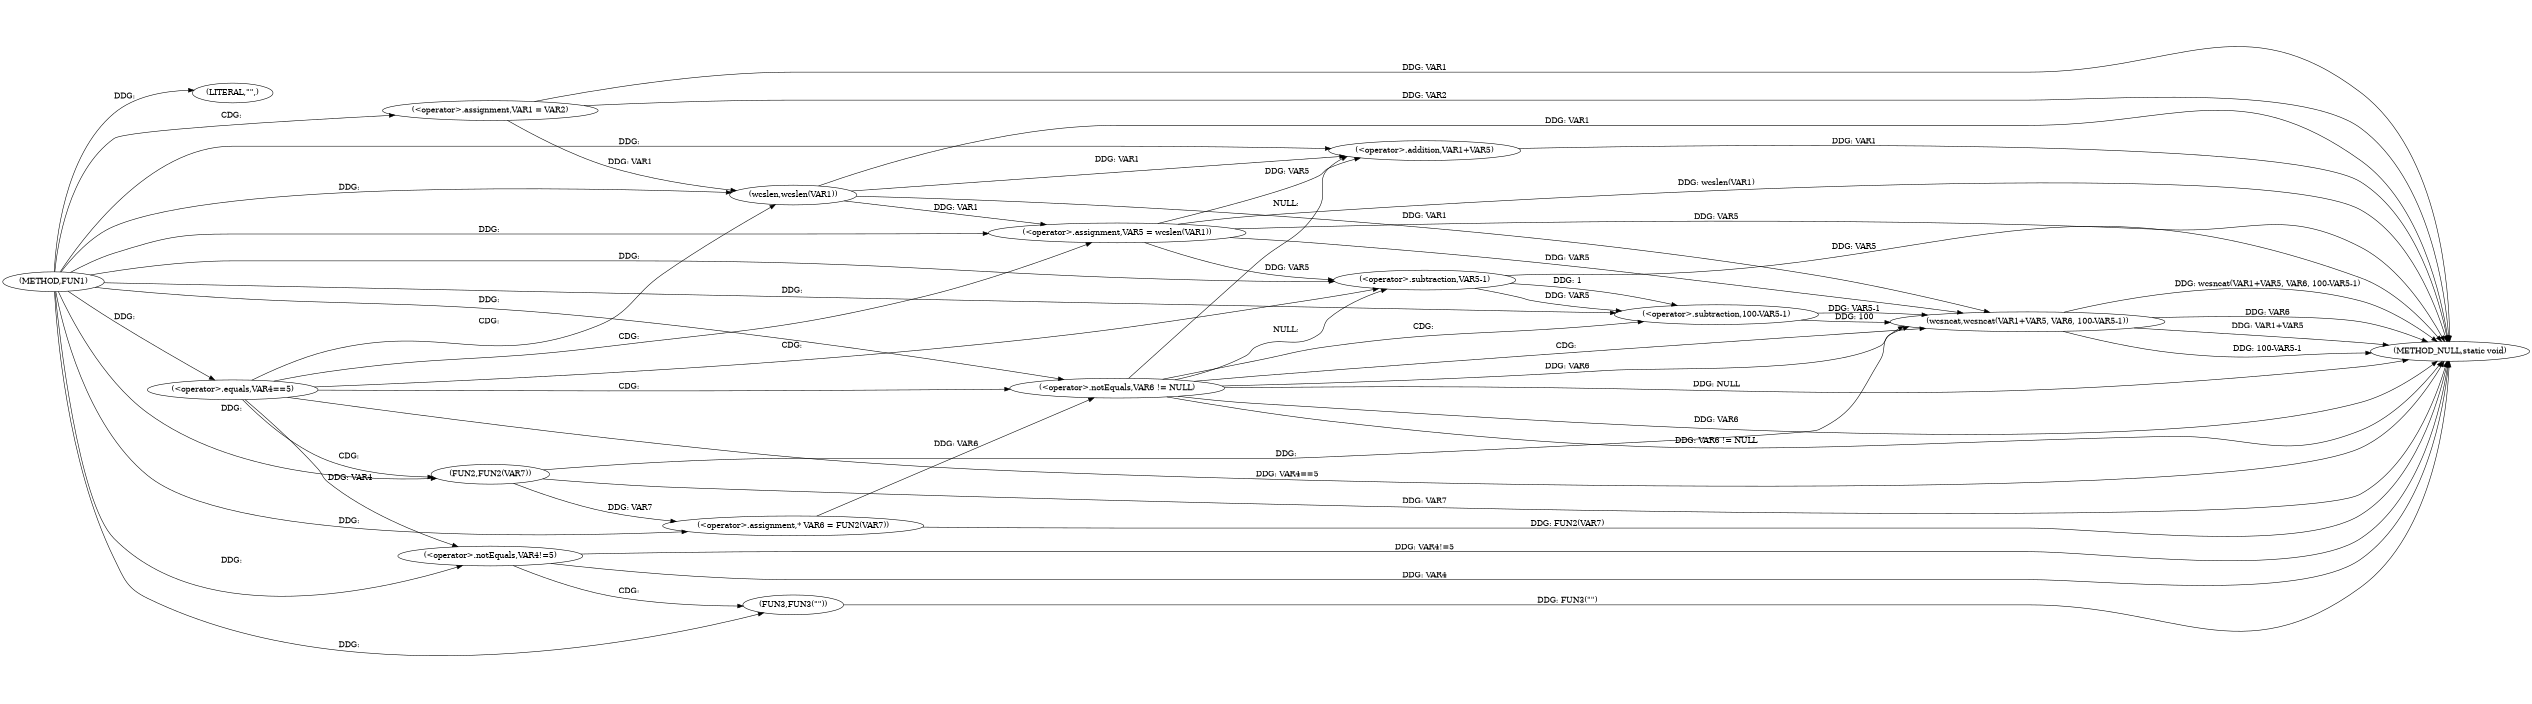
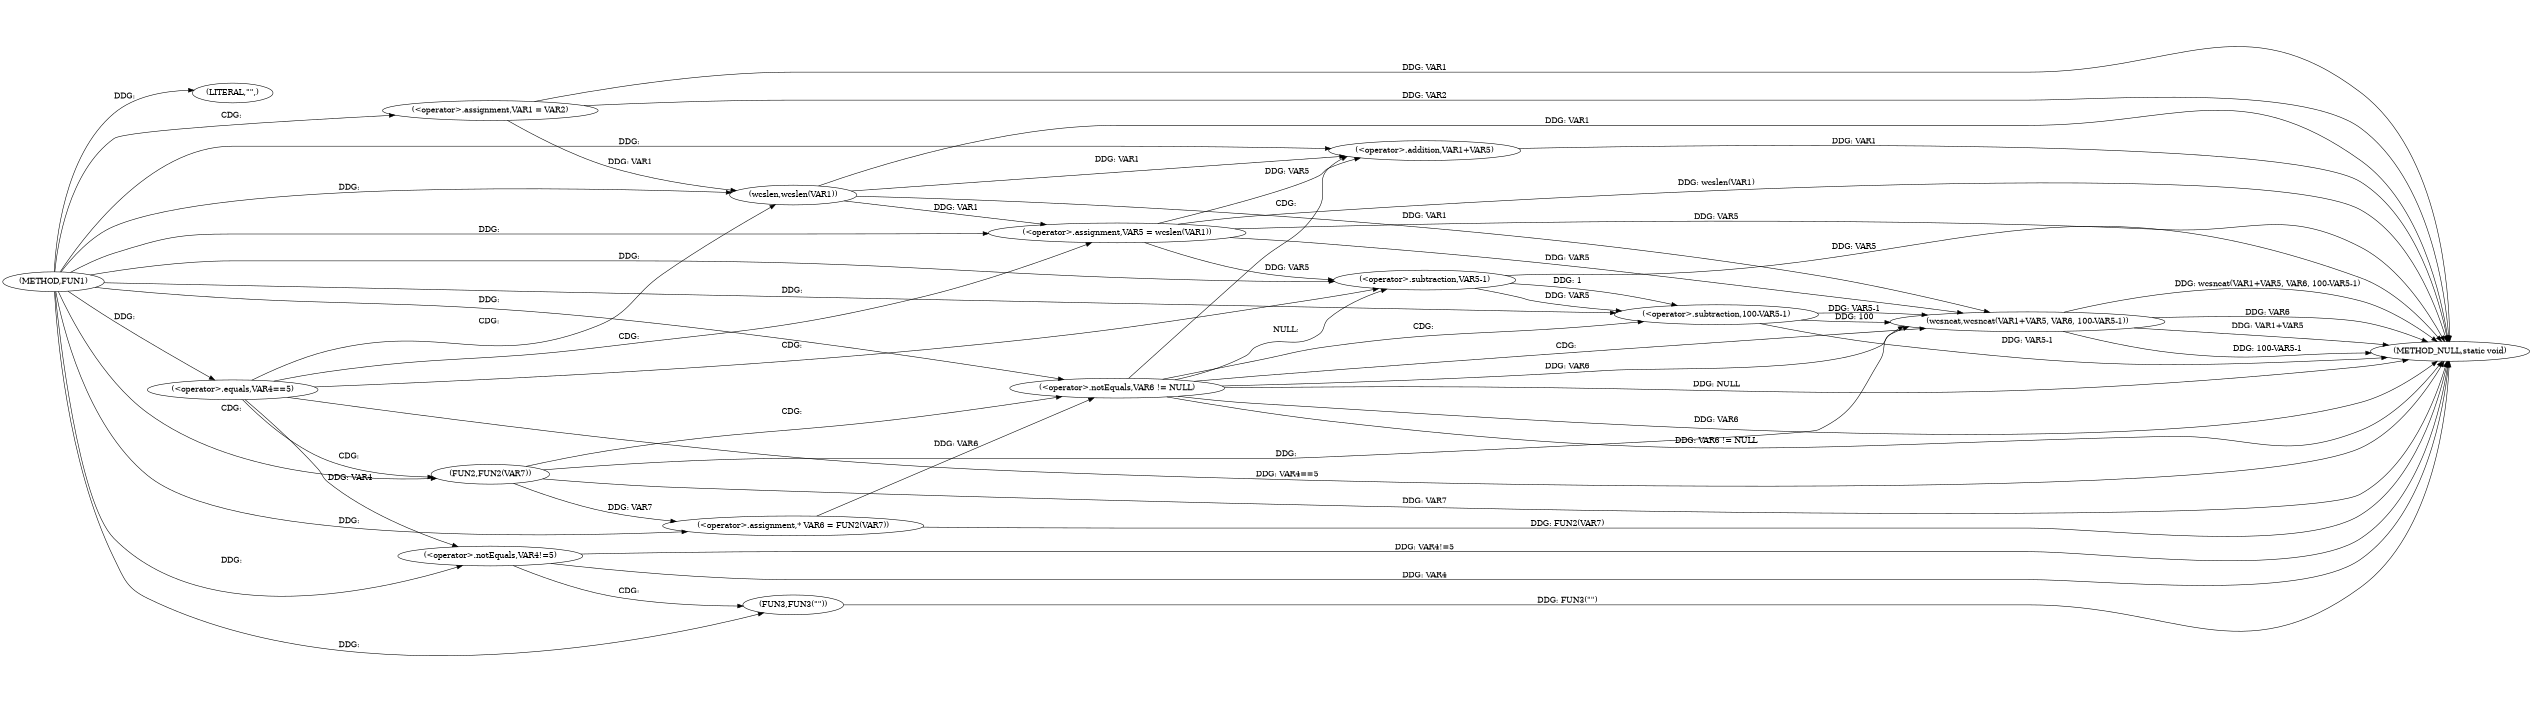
edge "(<operator>.notEquals,VAR6 != NULL)" -> "(<operator>.addition,VAR1+VAR5)": label "NULL: " -> "CDG: "
edge "(<operator>.subtraction,100-VAR5-1)" -> "(METHOD_NULL,static void)": added, label "DDG: VAR5-1"
edge "(<operator>.equals,VAR4==5)" -> "(<operator>.notEquals,VAR6 != NULL)": now "(FUN2,FUN2(VAR7))" -> "(<operator>.notEquals,VAR6 != NULL)"
edge "(METHOD,FUN1)" -> "(FUN2,FUN2(VAR7))": label "DDG: " -> "CDG: "
